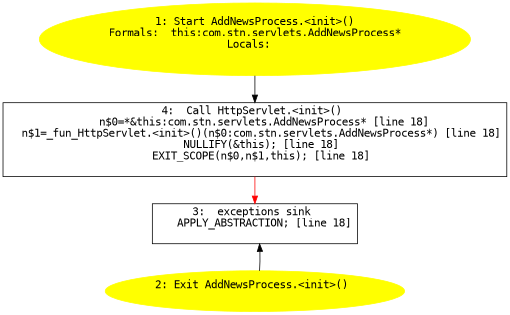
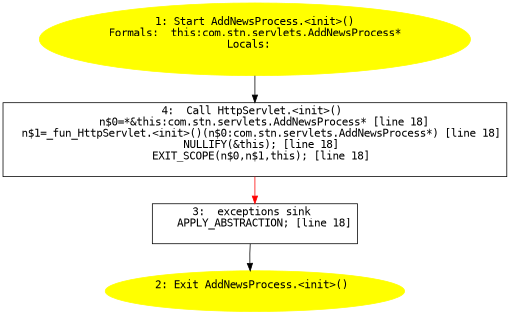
edge "2: Exit AddNewsProcess.<init>()" -> "3:  exceptions sink APPLY_ABSTRACTION; [line 18]": reversed
